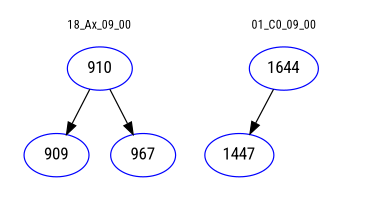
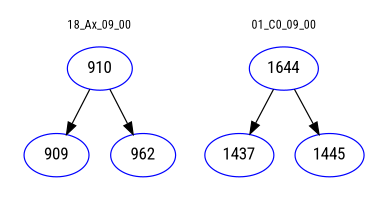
node "967": label "967" -> "962"
node "1447": label "1447" -> "1437"
node "1445": added
